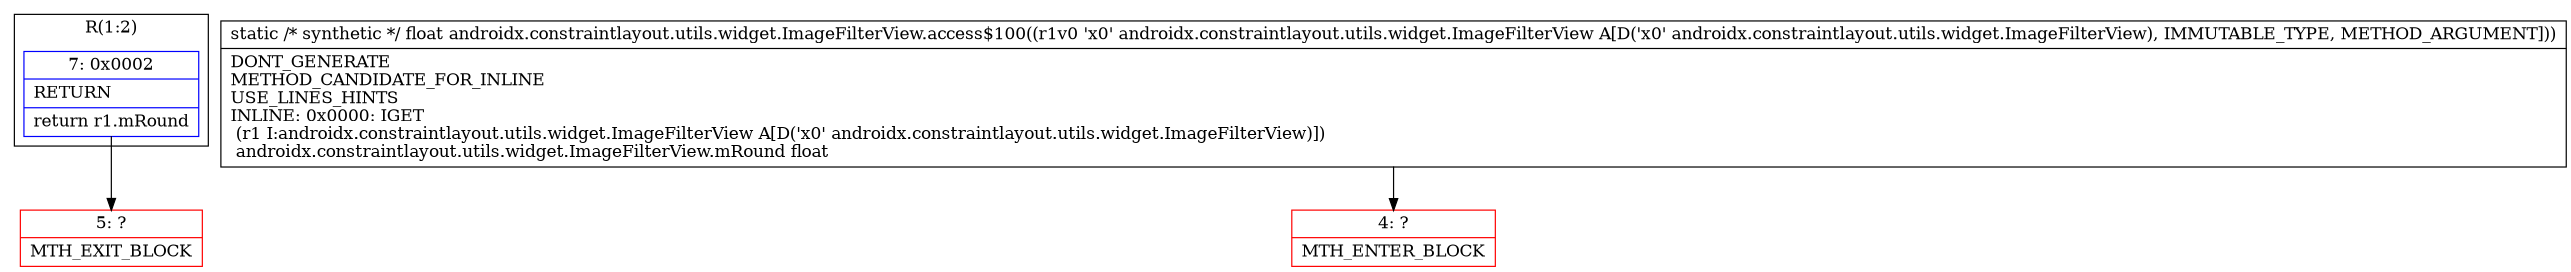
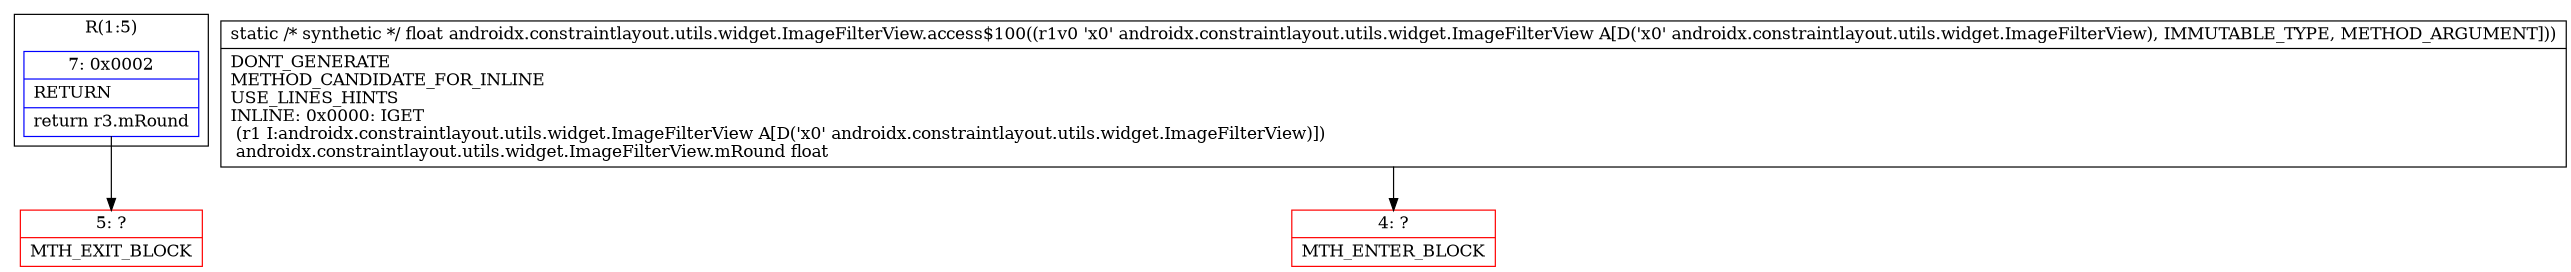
cluster "R(1:2)": label "R(1:2)" -> "R(1:5)"
node "7: 0x0002": text "return r1.mRound" -> "return r3.mRound"
